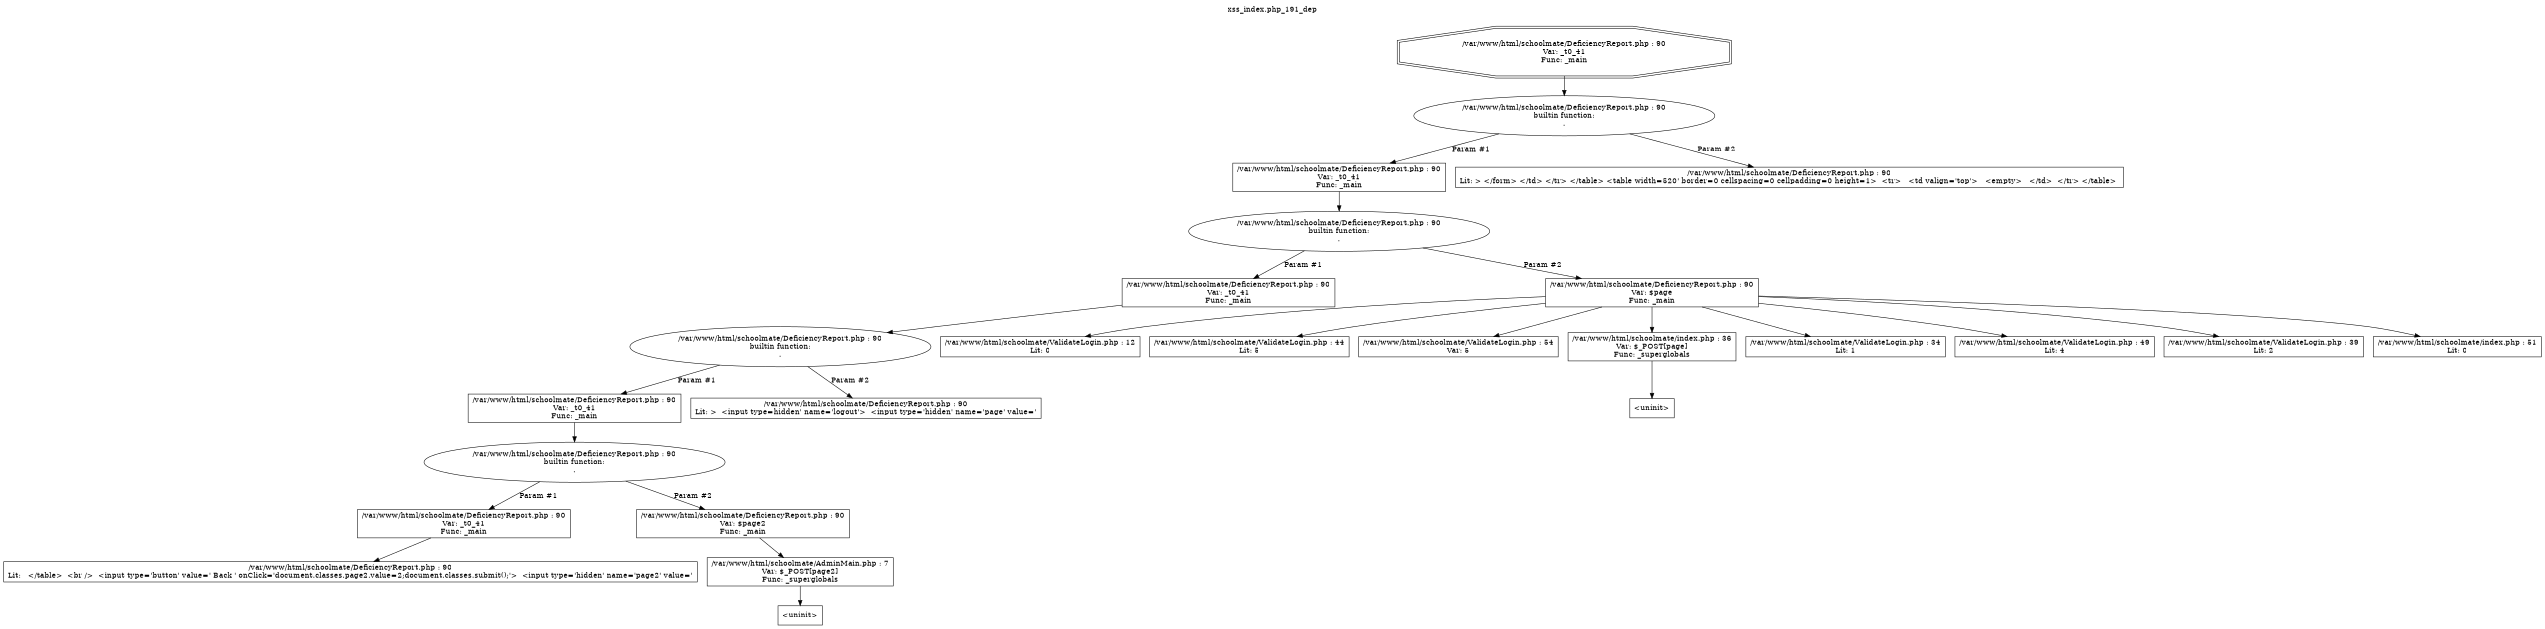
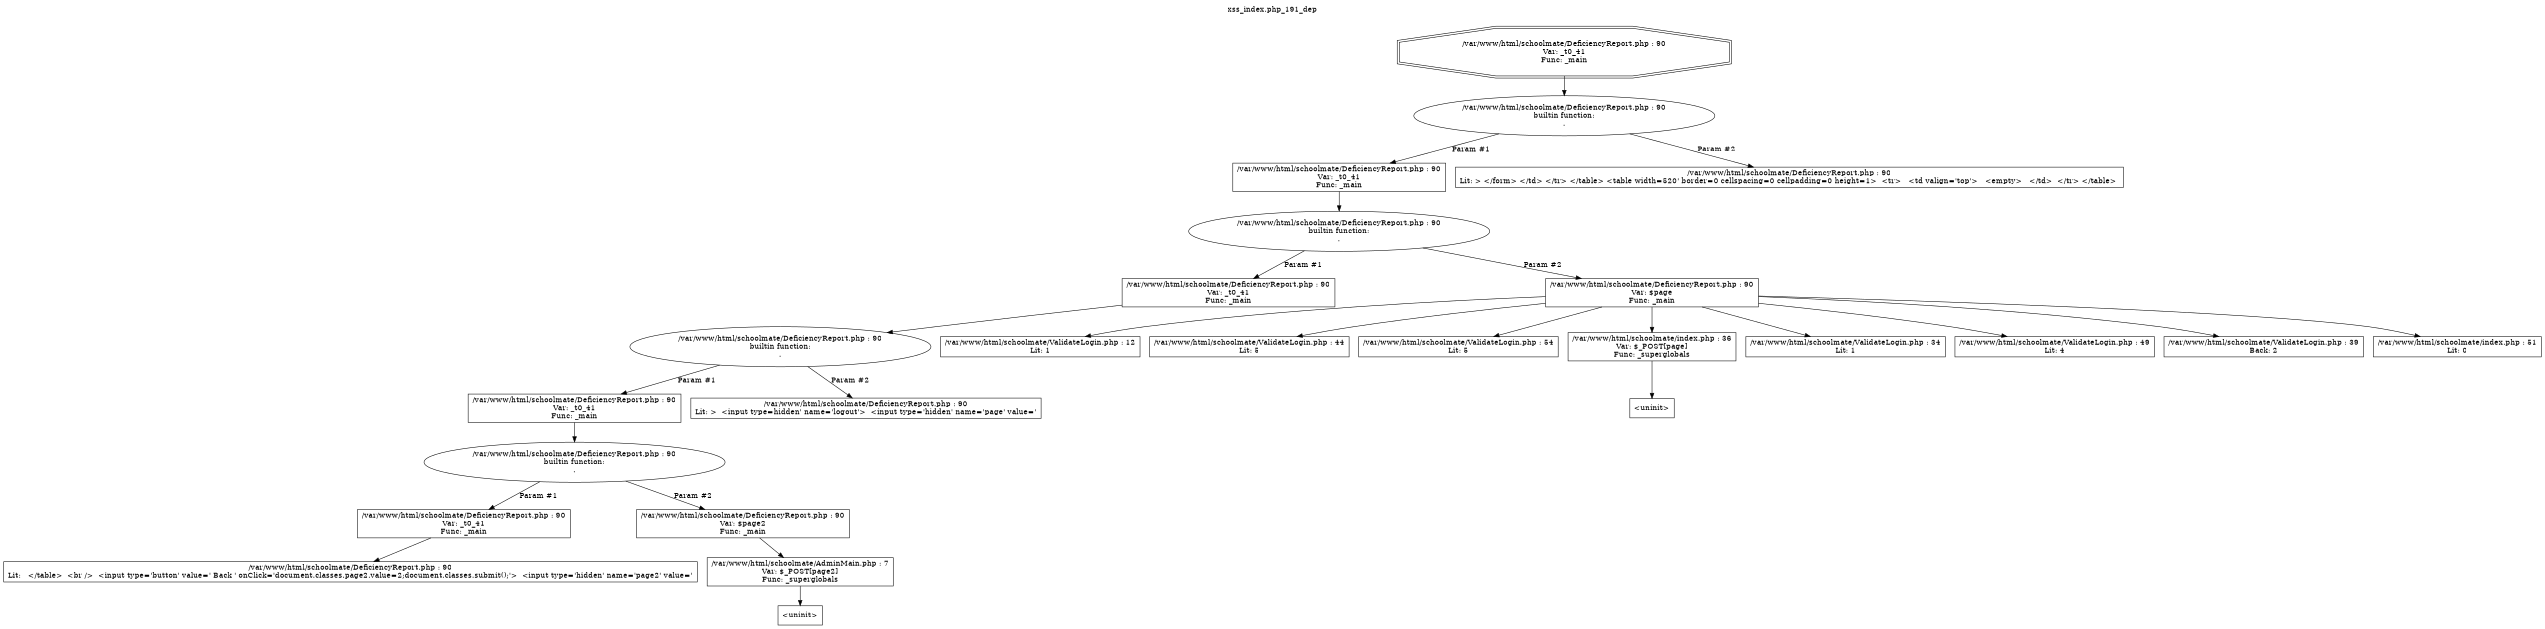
node "/var/www/html/schoolmate/ValidateLogin.php : 12 Lit: 0": label "/var/www/html/schoolmate/ValidateLogin.php : 12 Lit: 0" -> "/var/www/html/schoolmate/ValidateLogin.php : 12 Lit: 1"
node "/var/www/html/schoolmate/ValidateLogin.php : 54 Var: 5": label "/var/www/html/schoolmate/ValidateLogin.php : 54 Var: 5" -> "/var/www/html/schoolmate/ValidateLogin.php : 54 Lit: 5"
node "/var/www/html/schoolmate/ValidateLogin.php : 39 Lit: 2": label "/var/www/html/schoolmate/ValidateLogin.php : 39 Lit: 2" -> "/var/www/html/schoolmate/ValidateLogin.php : 39 Back: 2"
